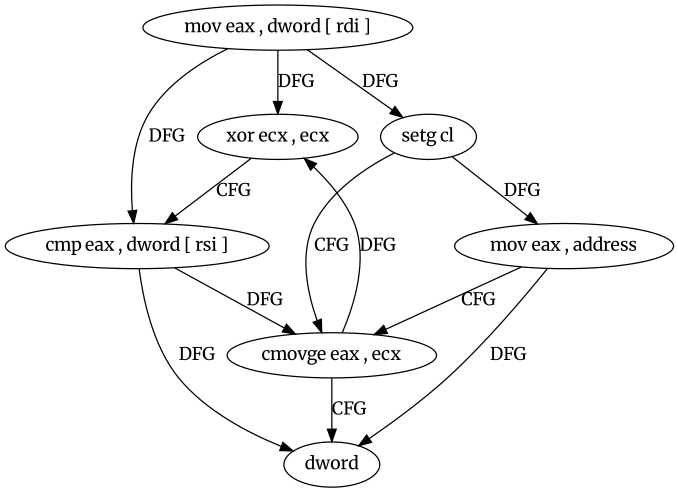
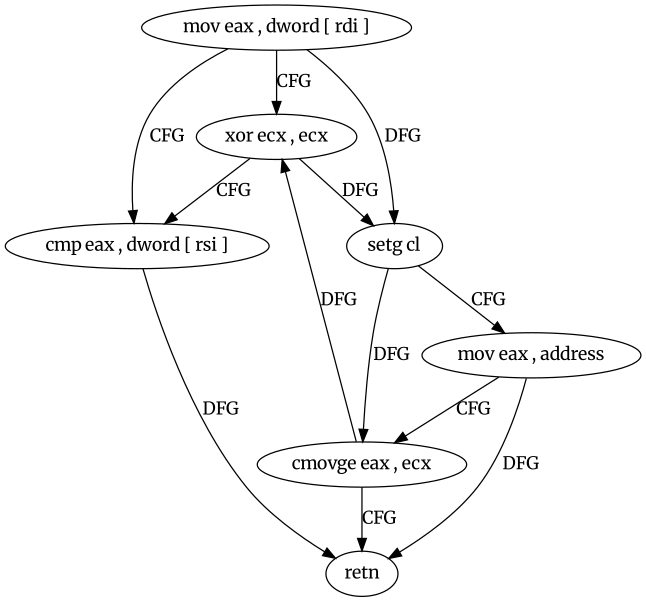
edge "mov eax , dword [ rdi ]" -> "xor ecx , ecx": label "DFG" -> "CFG"
edge "mov eax , dword [ rdi ]" -> "cmp eax , dword [ rsi ]": label "DFG" -> "CFG"
edge "xor ecx , ecx" -> "setg cl": added, label "DFG"
edge "setg cl" -> "mov eax , address": label "DFG" -> "CFG"
edge "setg cl" -> "cmovge eax , ecx": label "CFG" -> "DFG"
edge "cmp eax , dword [ rsi ]" -> "cmovge eax , ecx": removed, label "DFG"
node "dword": label "dword" -> "retn"
